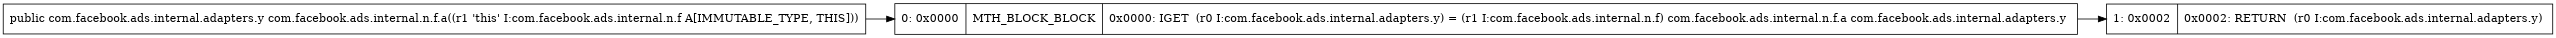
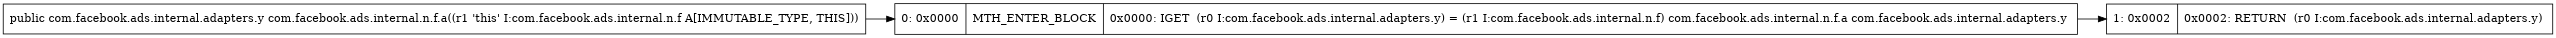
node "0: 0x0000": text "MTH_BLOCK_BLOCK" -> "MTH_ENTER_BLOCK"
